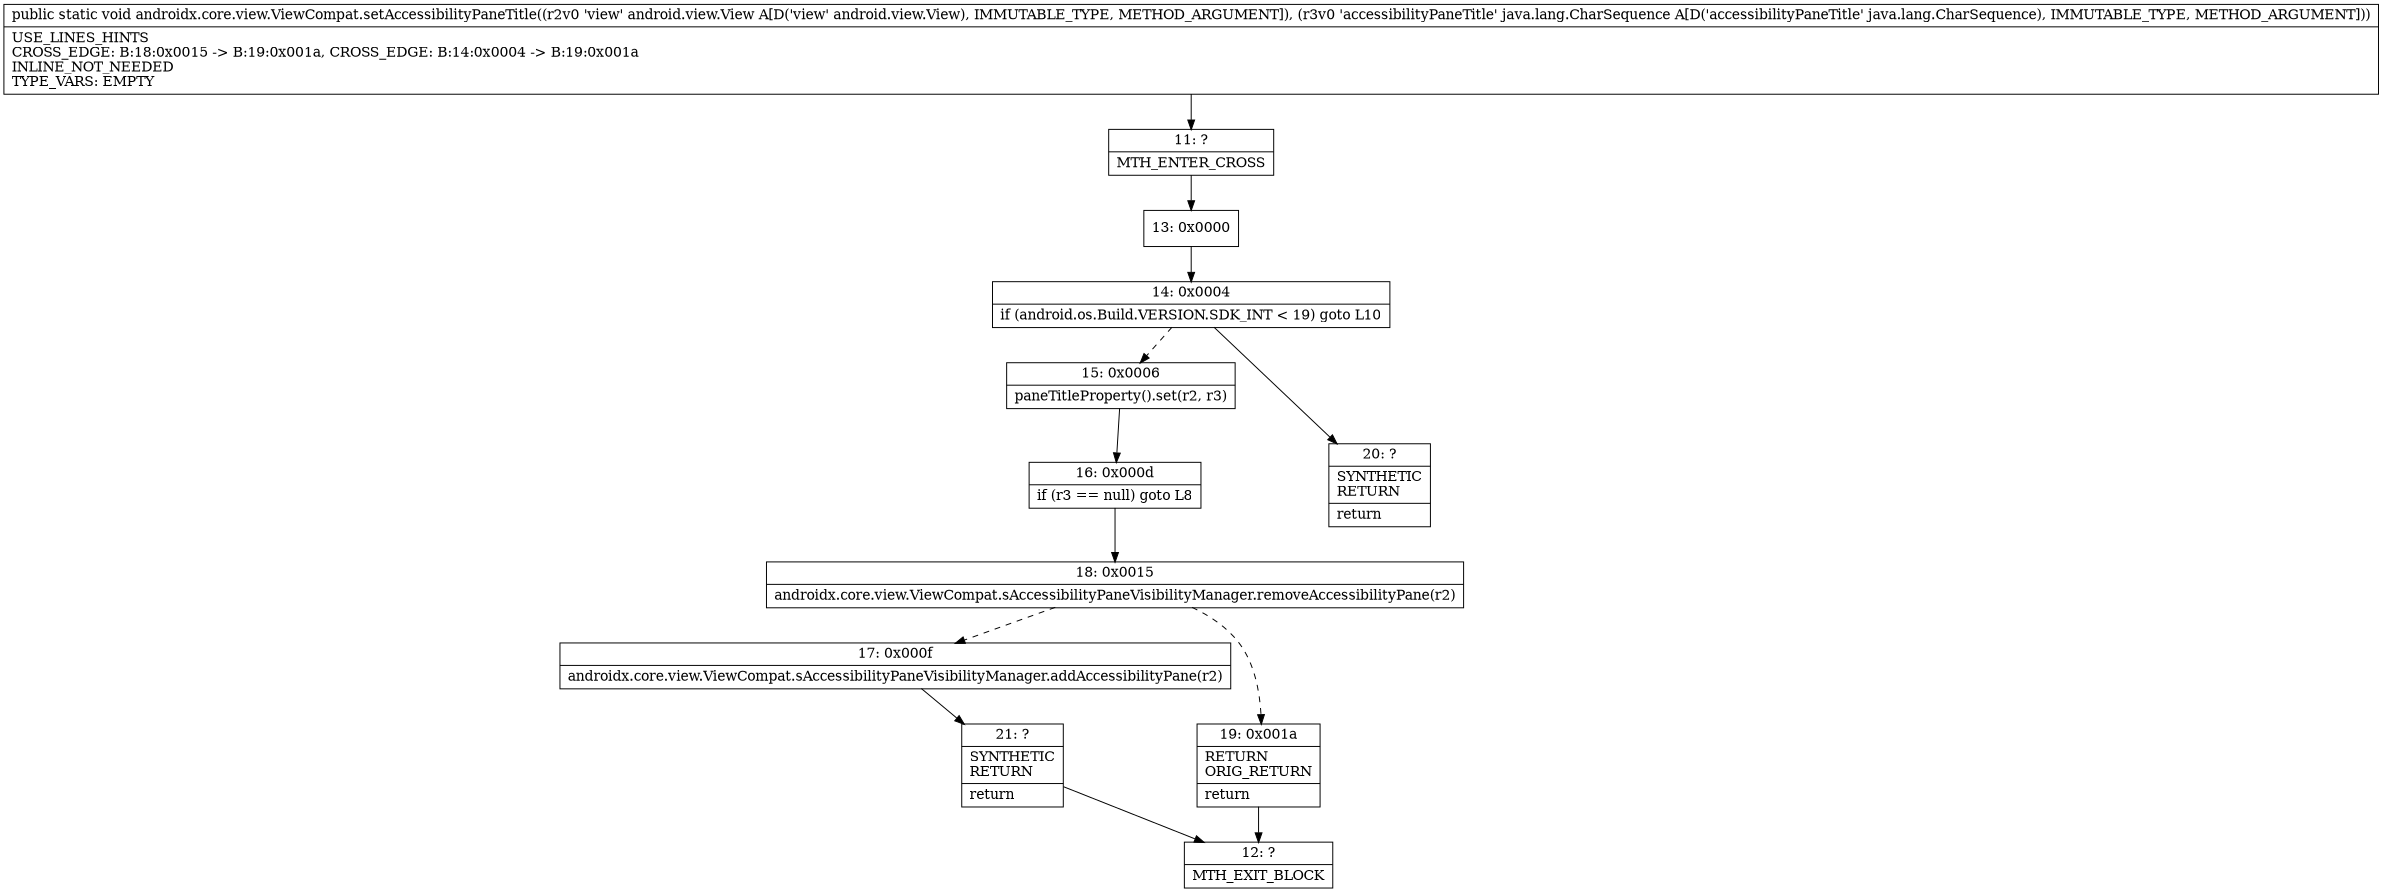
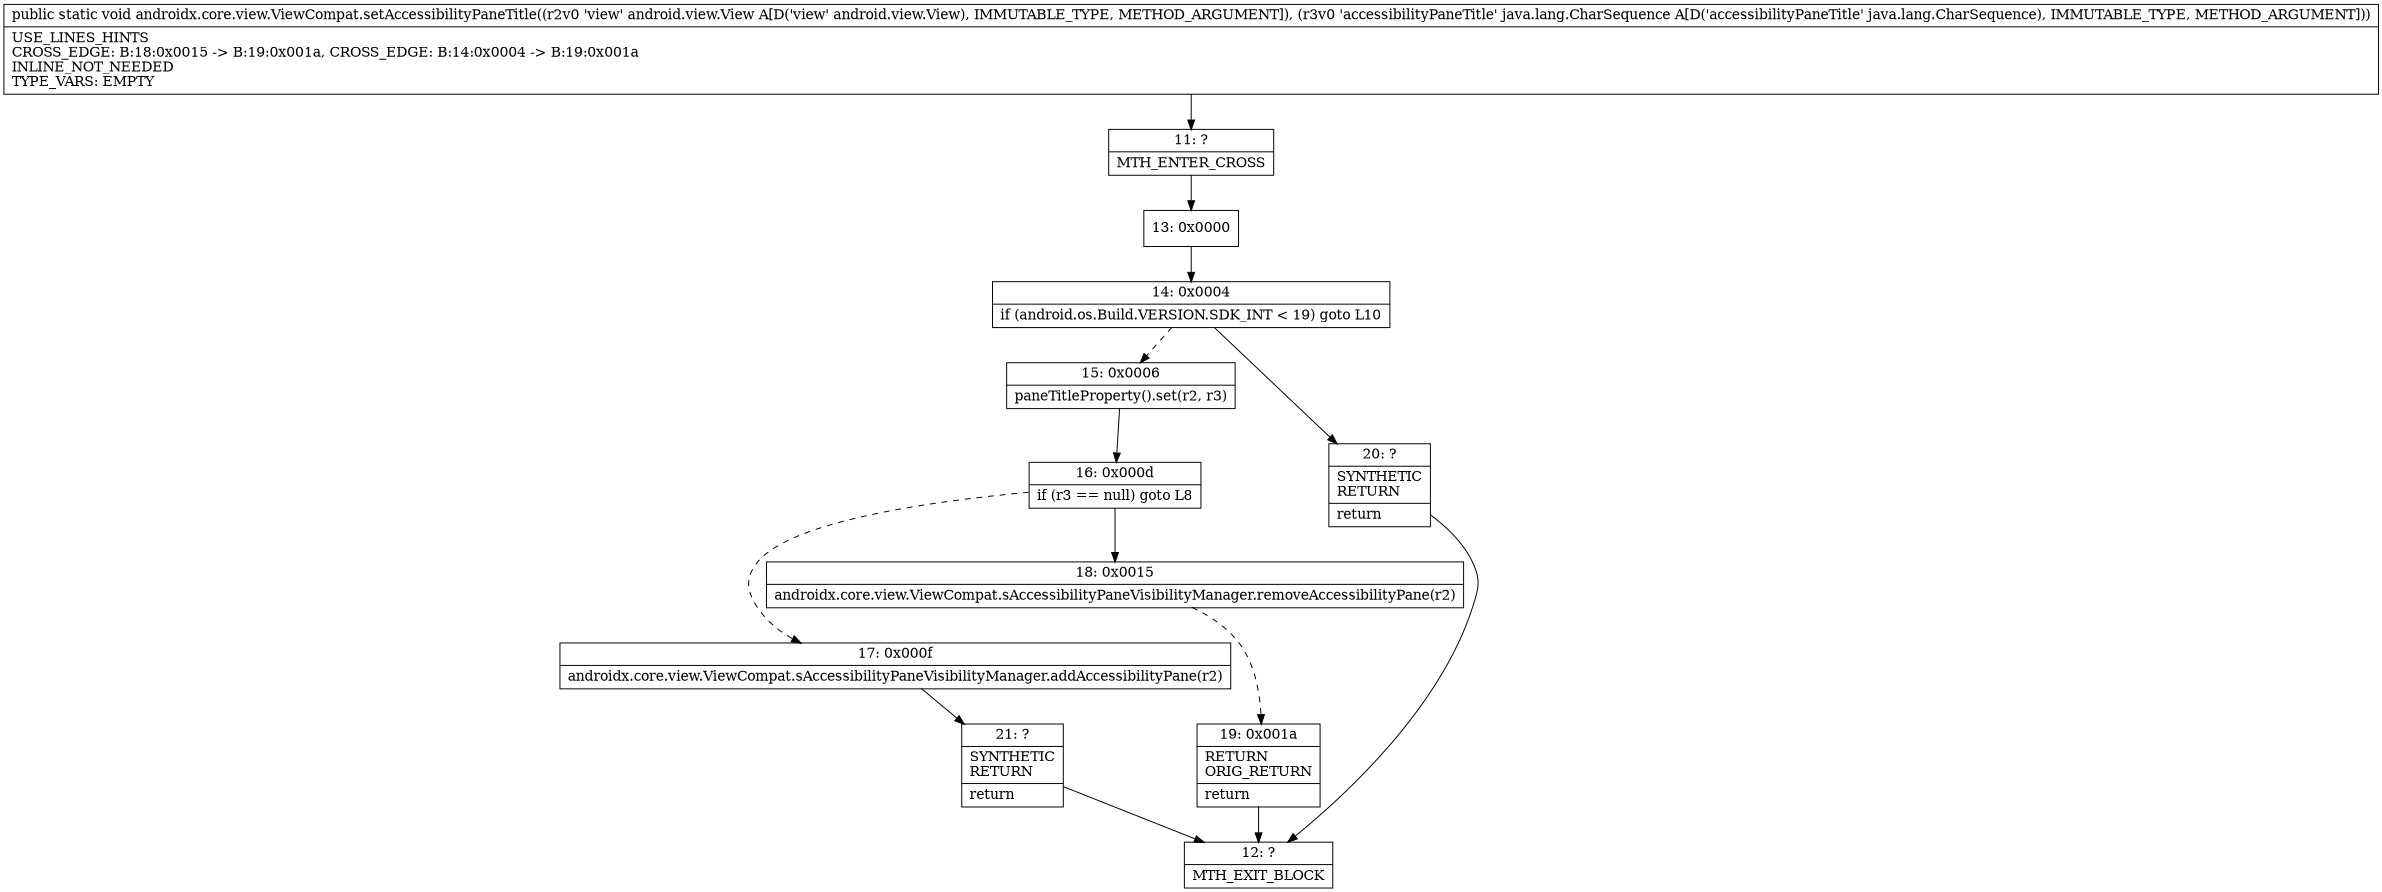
edge "18: 0x0015" -> "17: 0x000f": now "16: 0x000d" -> "17: 0x000f"
edge "20: ?" -> "12: ?": added
